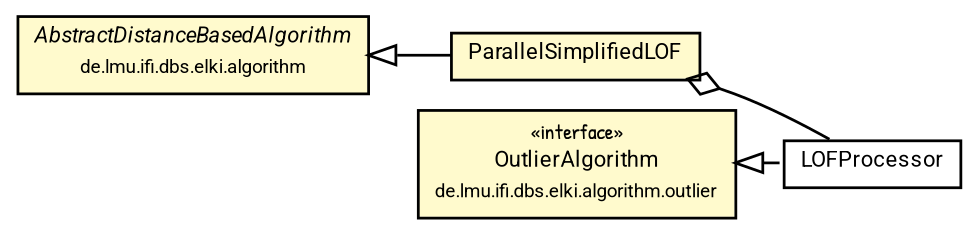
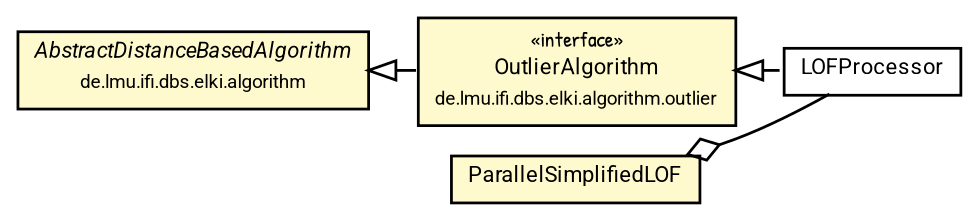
edge "ParallelSimplifiedLOF" -> "AbstractDistanceBasedAlgorithm": now "OutlierAlgorithm" -> "AbstractDistanceBasedAlgorithm"
